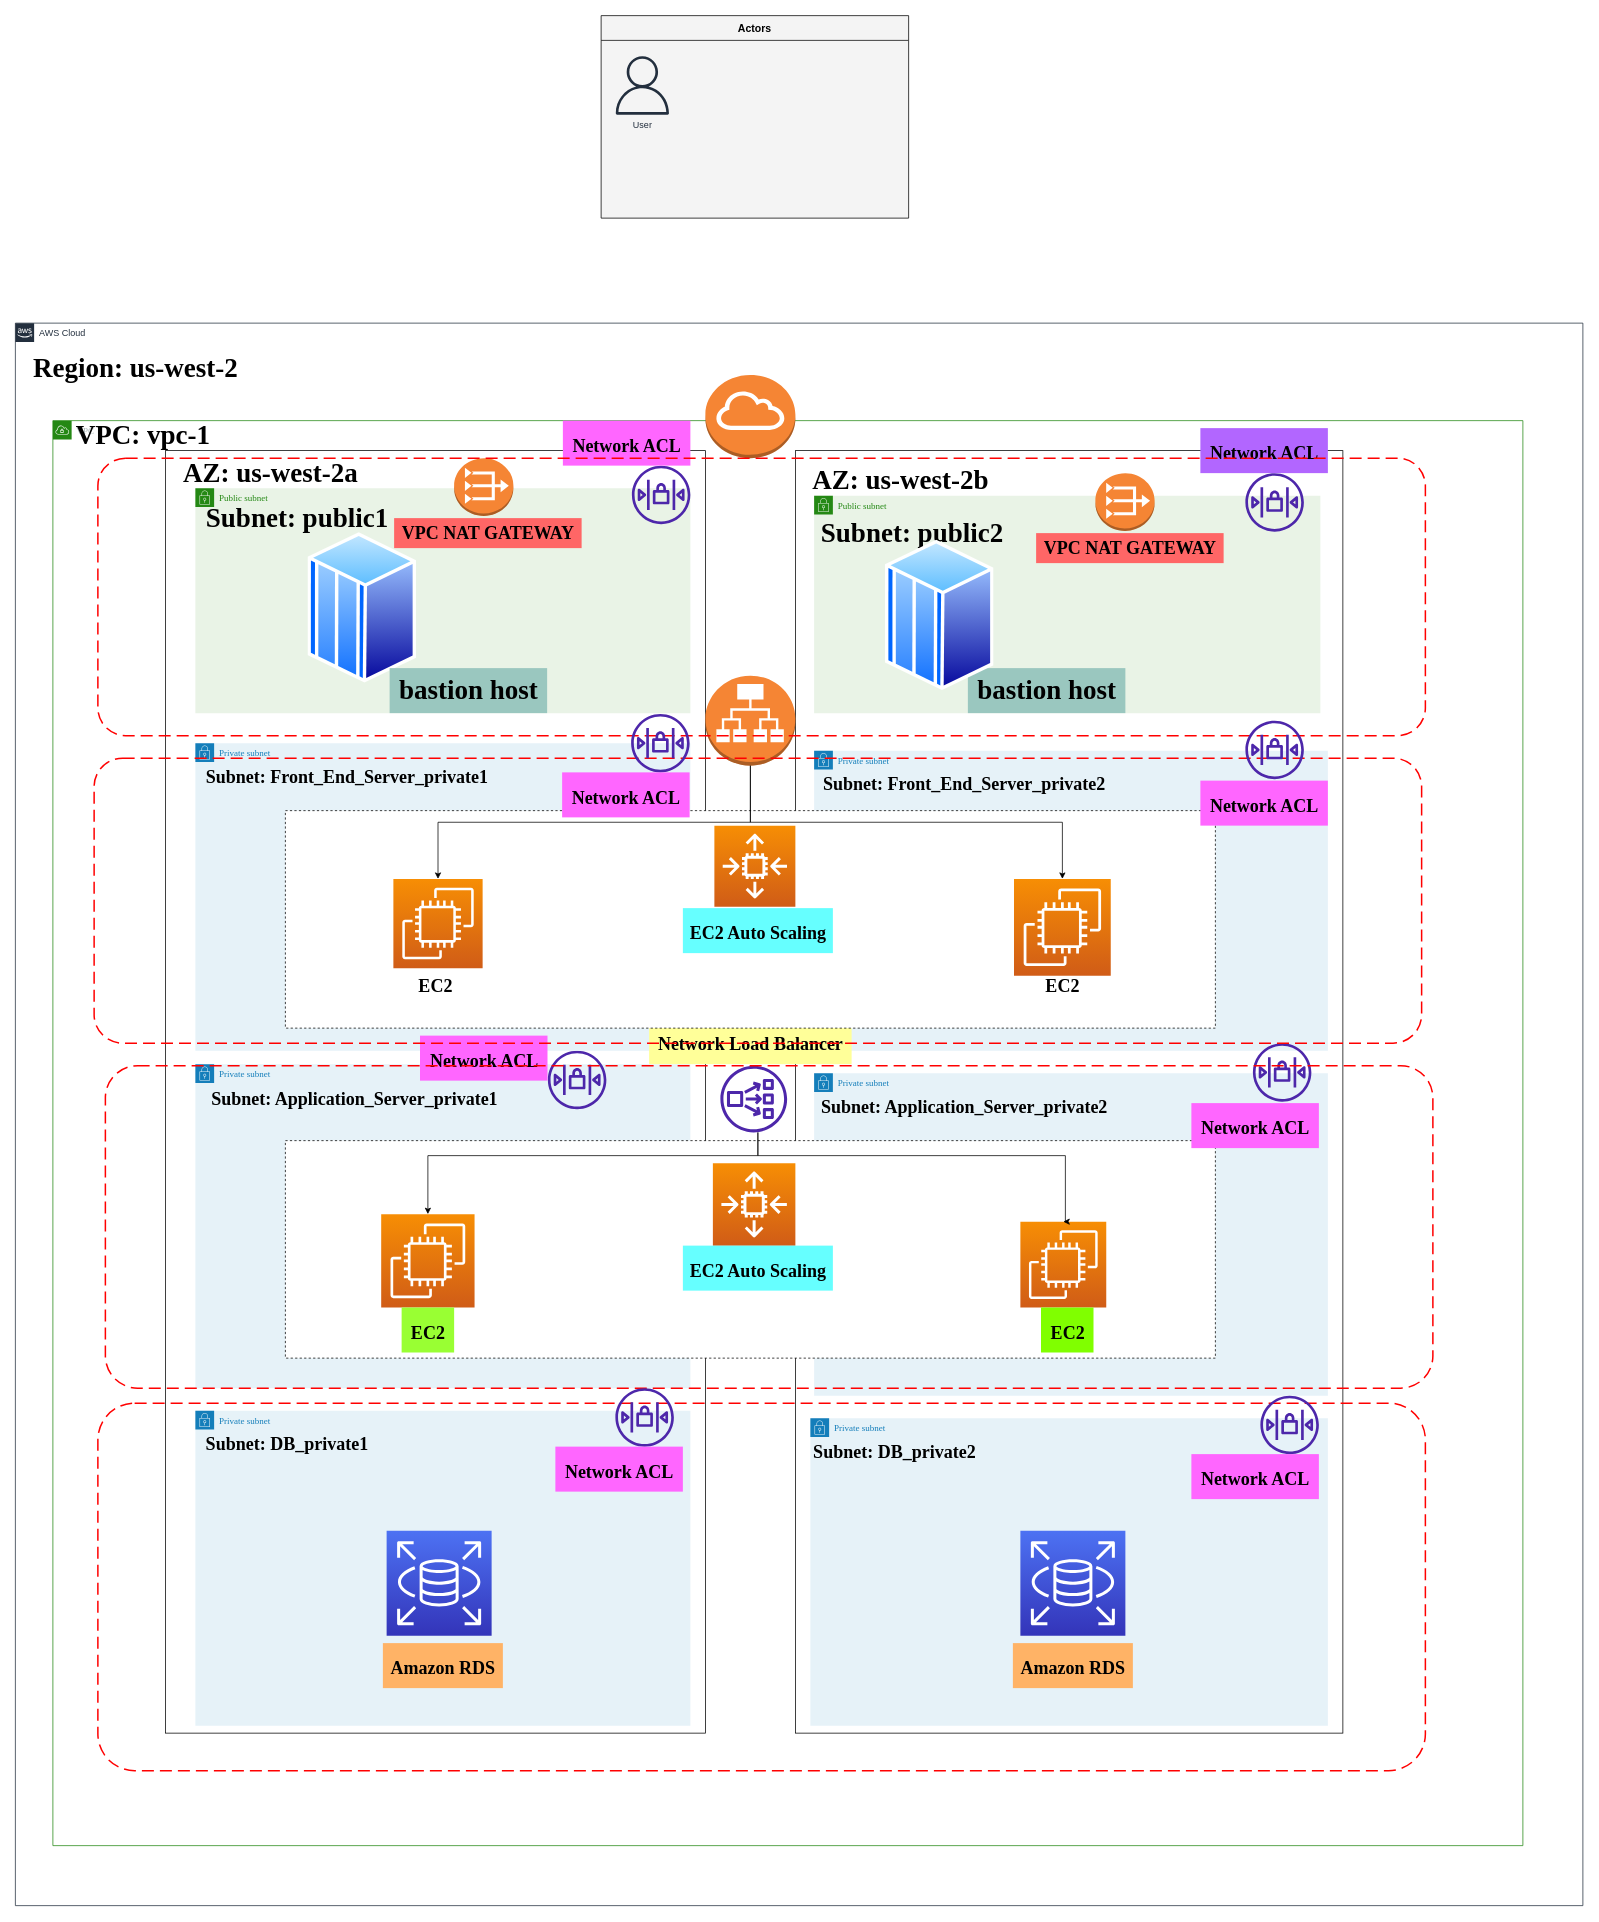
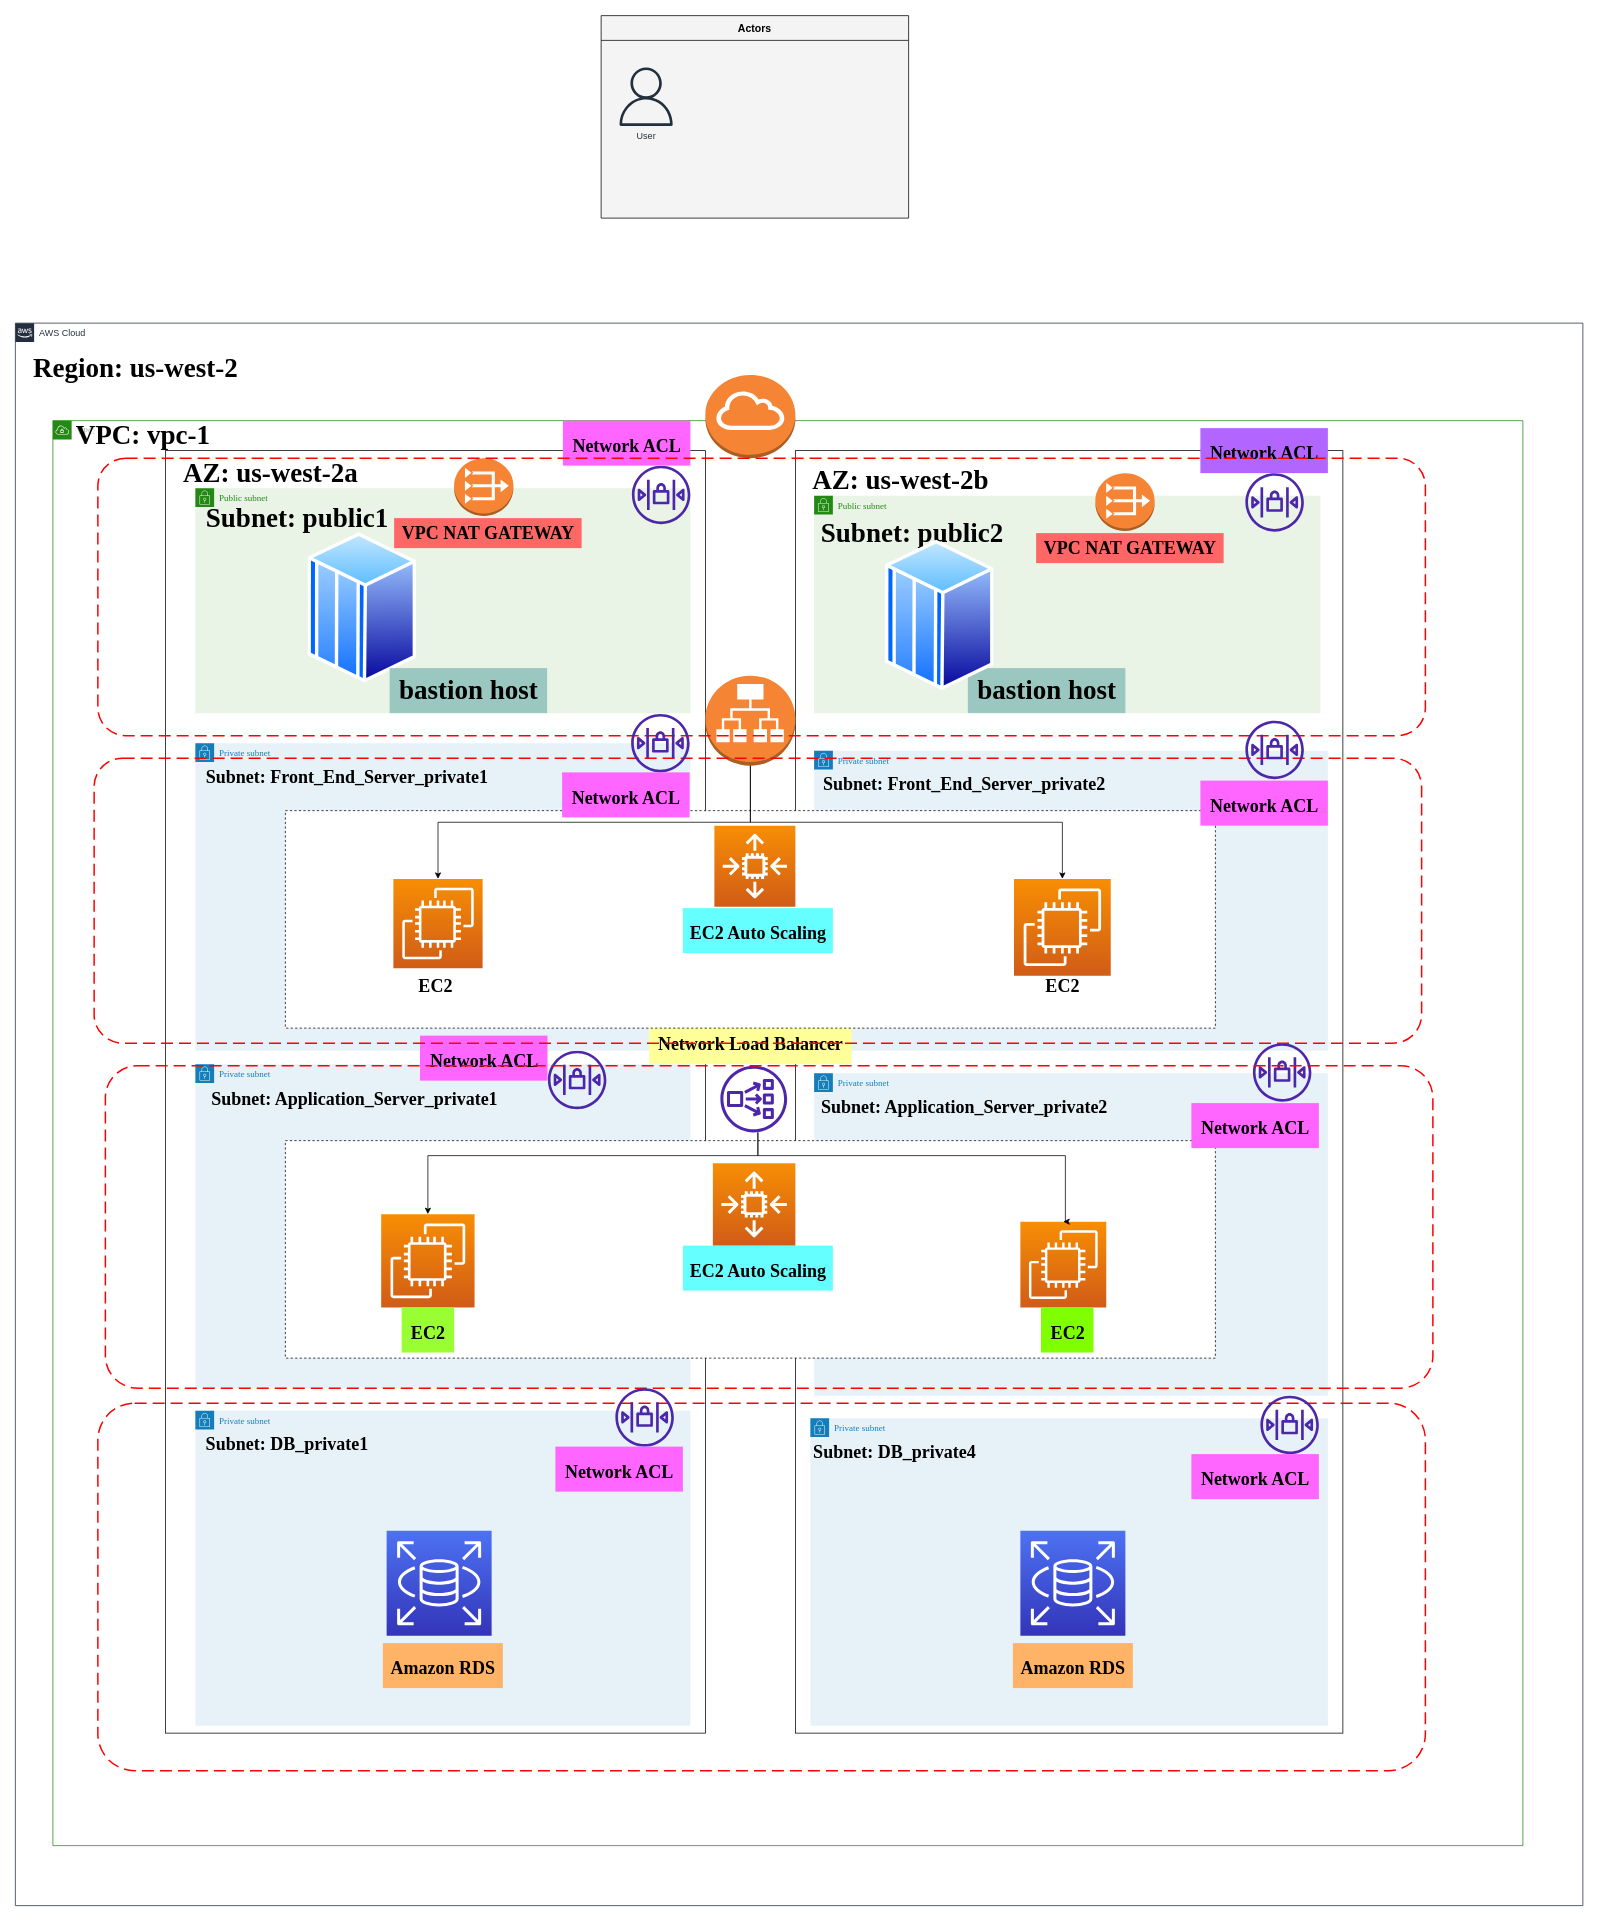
node "User": moved (642, 85) -> (646, 96)
node "Subnet: DB_private2": label "Subnet: DB_private2" -> "Subnet: DB_private4"
